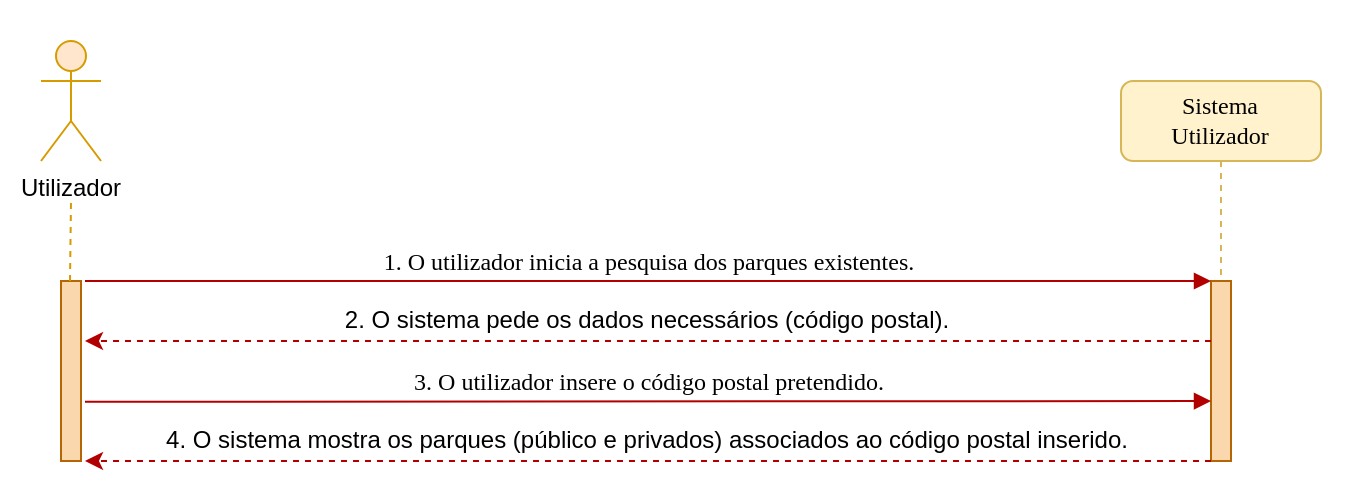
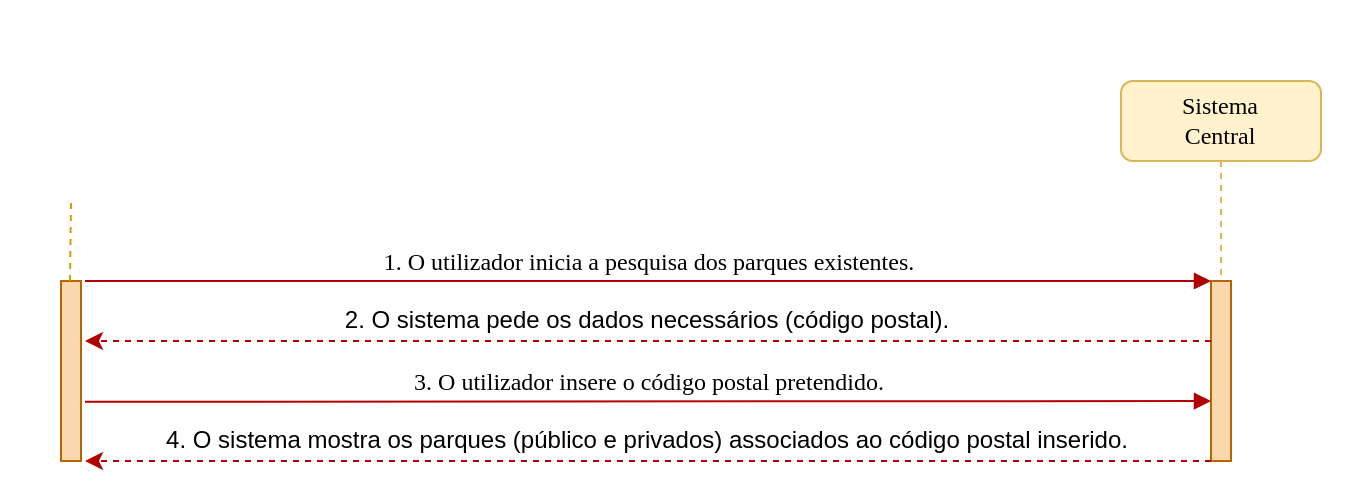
node "Utilizador": removed
node "Sistema Utilizador": label "Sistema Utilizador" -> "Sistema Central"
